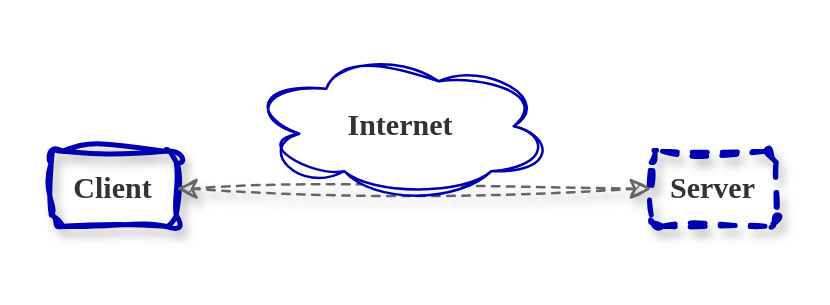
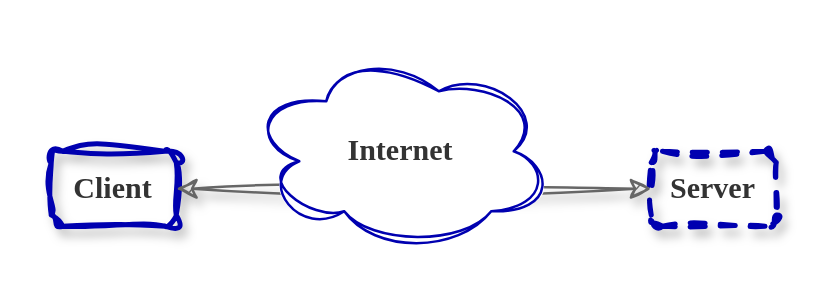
node "Internet": size 300x150 -> 300x200
edge "Client" -- "Server": style dashed -> solid
